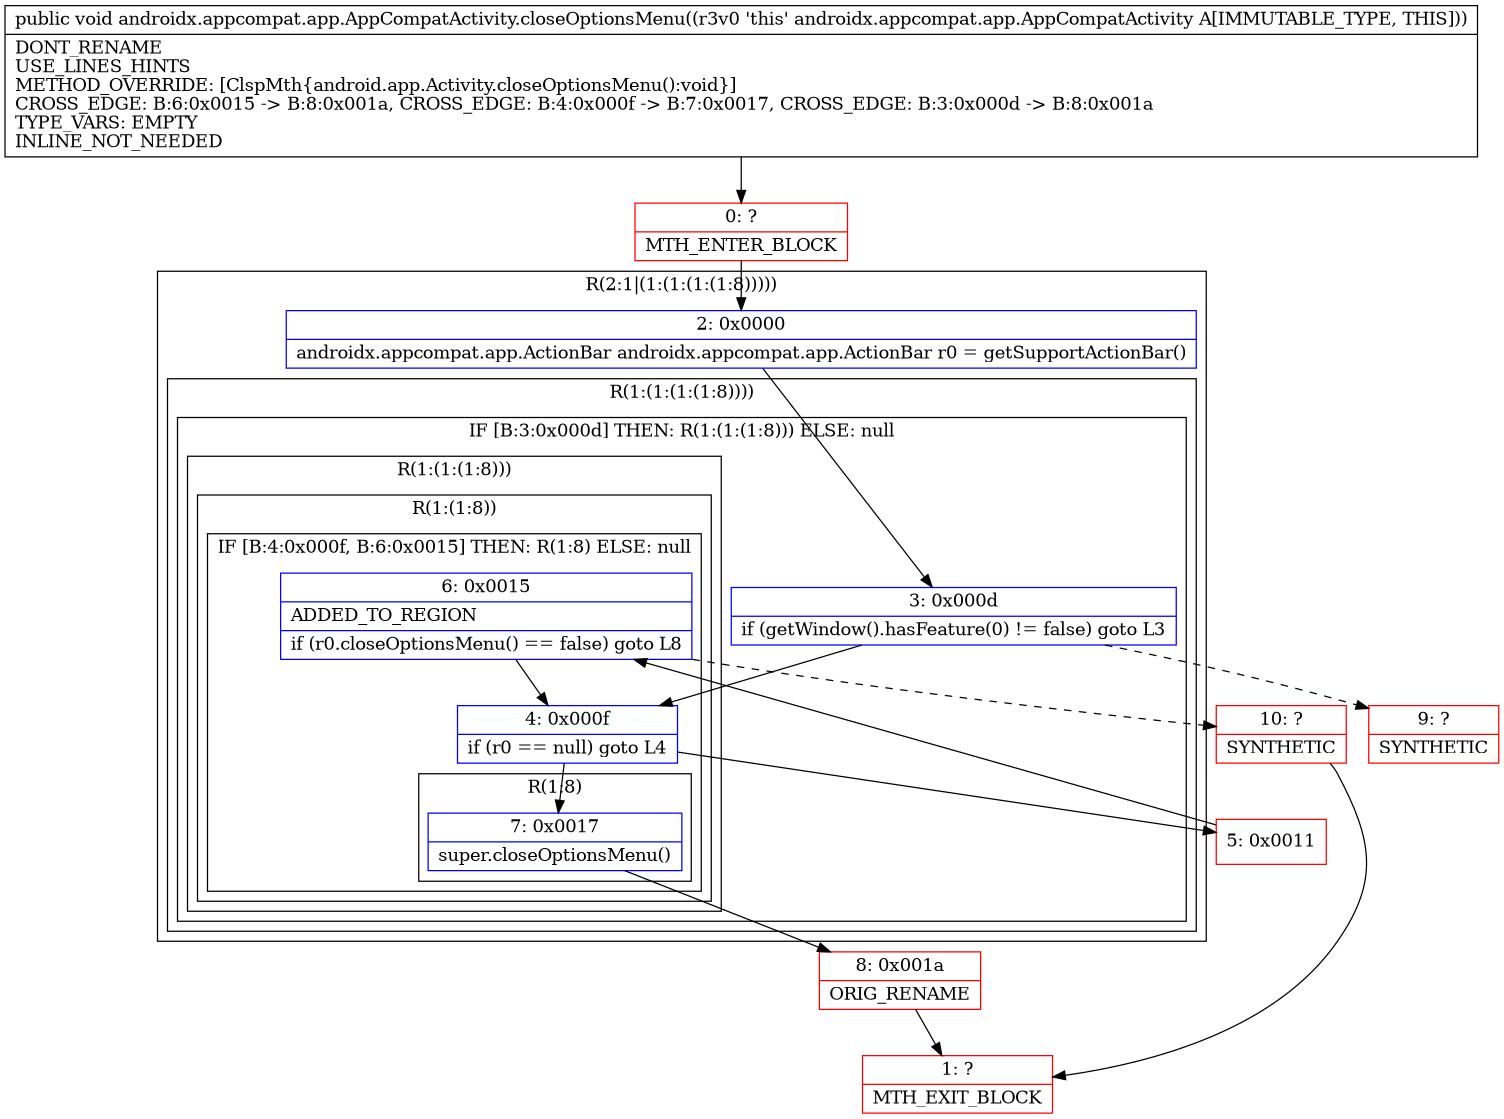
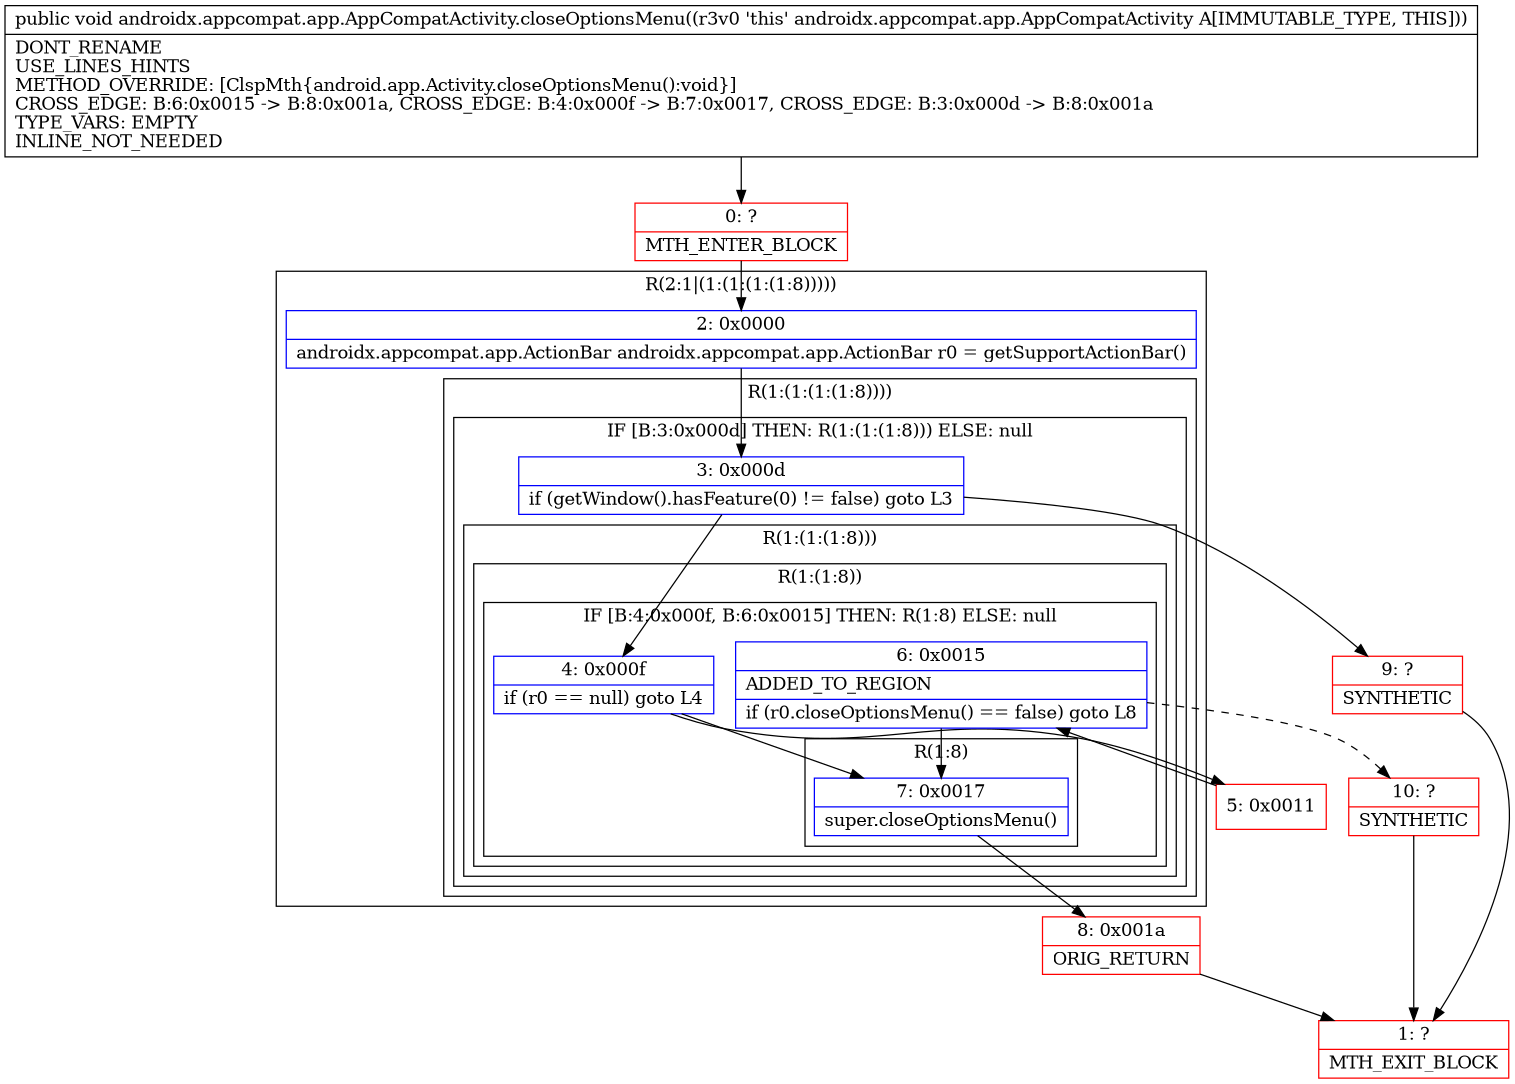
edge "3: 0x000d" -> "9: ?": style dashed -> solid
edge "6: 0x0015" -> "4: 0x000f": now "6: 0x0015" -> "7: 0x0017"
edge "9: ?" -> "1: ?": added
node "8: 0x001a": text "ORIG_RENAME" -> "ORIG_RETURN"
